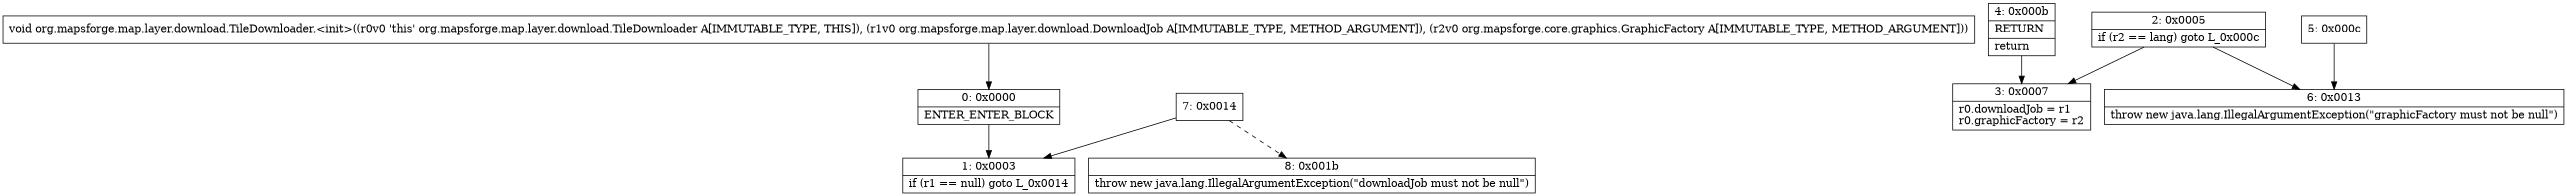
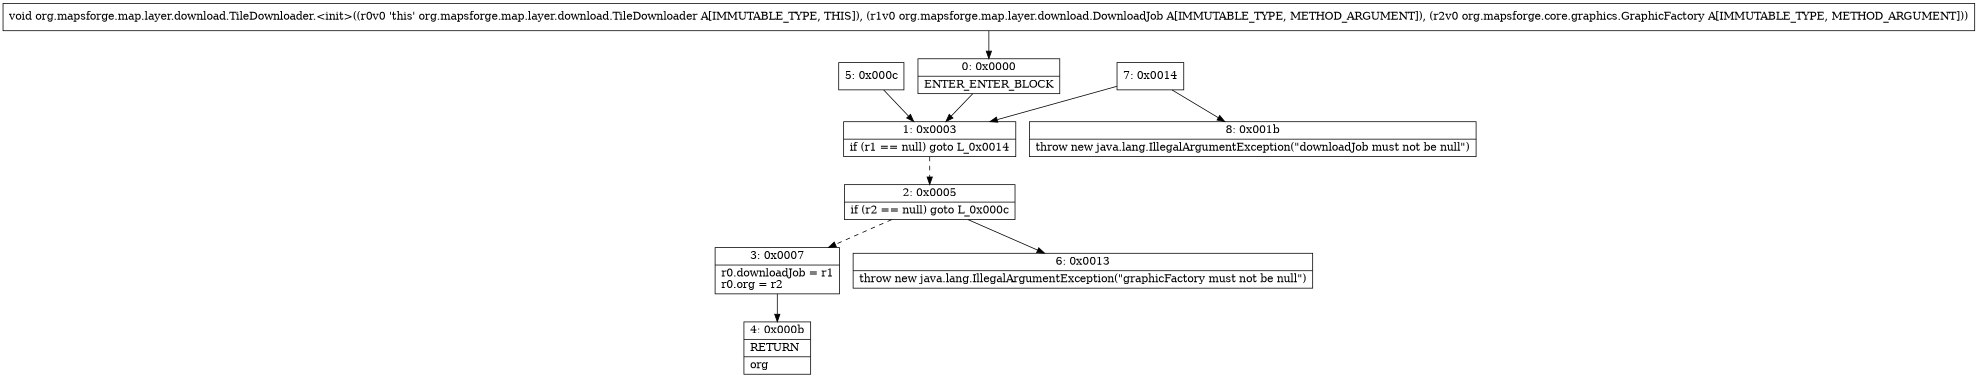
node "2: 0x0005": text "if (r2 == lang) goto L_0x000c" -> "if (r2 == null) goto L_0x000c"
node "4: 0x000b": text "return" -> "org"
edge "5: 0x000c" -> "6: 0x0013": now "5: 0x000c" -> "1: 0x0003"
edge "2: 0x0005" -> "3: 0x0007": style solid -> dashed
edge "4: 0x000b" -> "3: 0x0007": reversed
node "3: 0x0007": text "r0.graphicFactory = r2" -> "r0.org = r2"
edge "7: 0x0014" -> "8: 0x001b": style dashed -> solid
edge "1: 0x0003" -> "2: 0x0005": added
